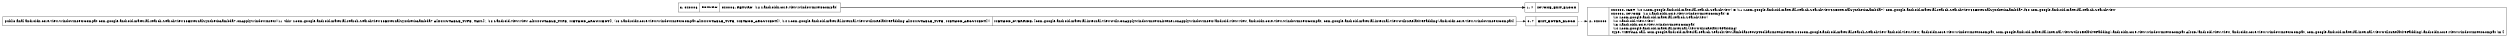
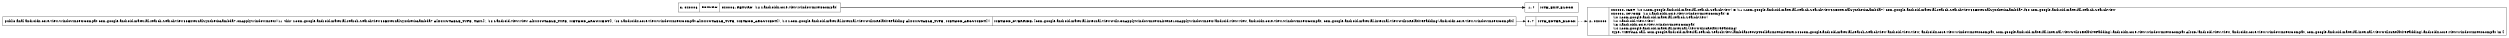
node "1: ?": text "INVOKE_EXIT_BLOCK" -> "MTH_EXIT_BLOCK"
node "0: ?": text "EXIT_ENTER_BLOCK" -> "MTH_ENTER_BLOCK"
